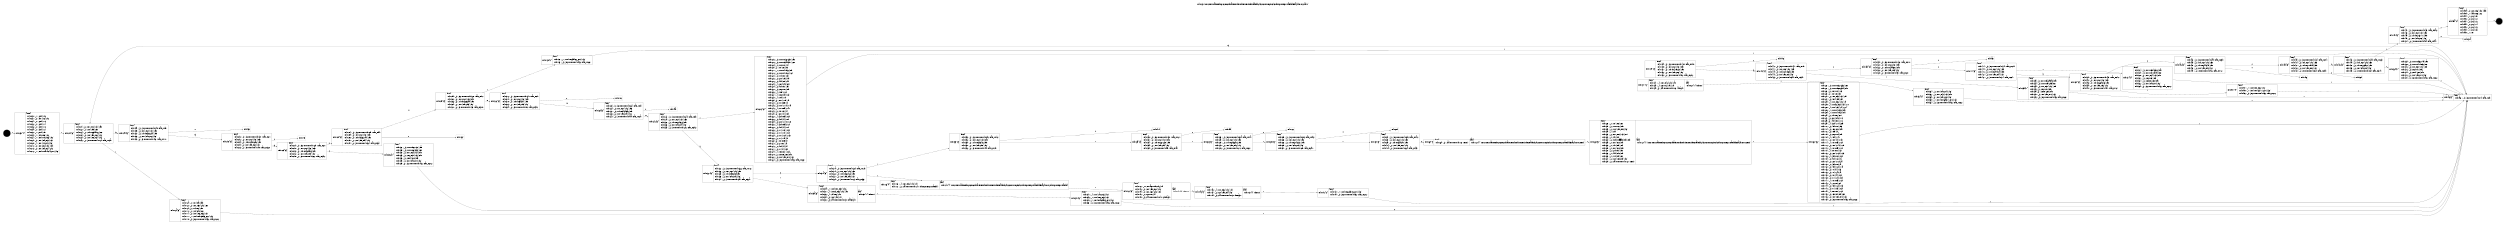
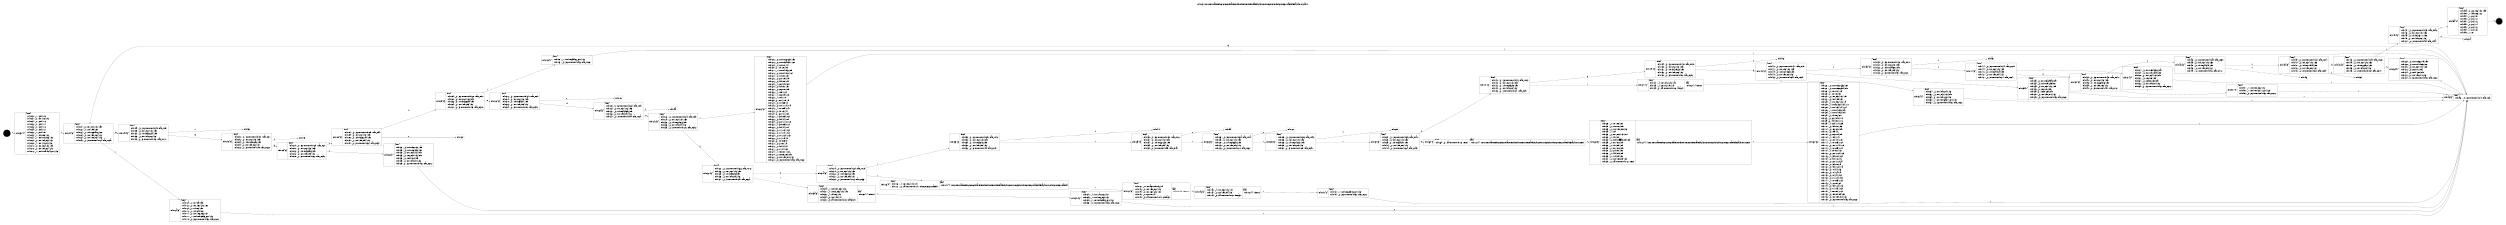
node "0x401410 [25]": added
